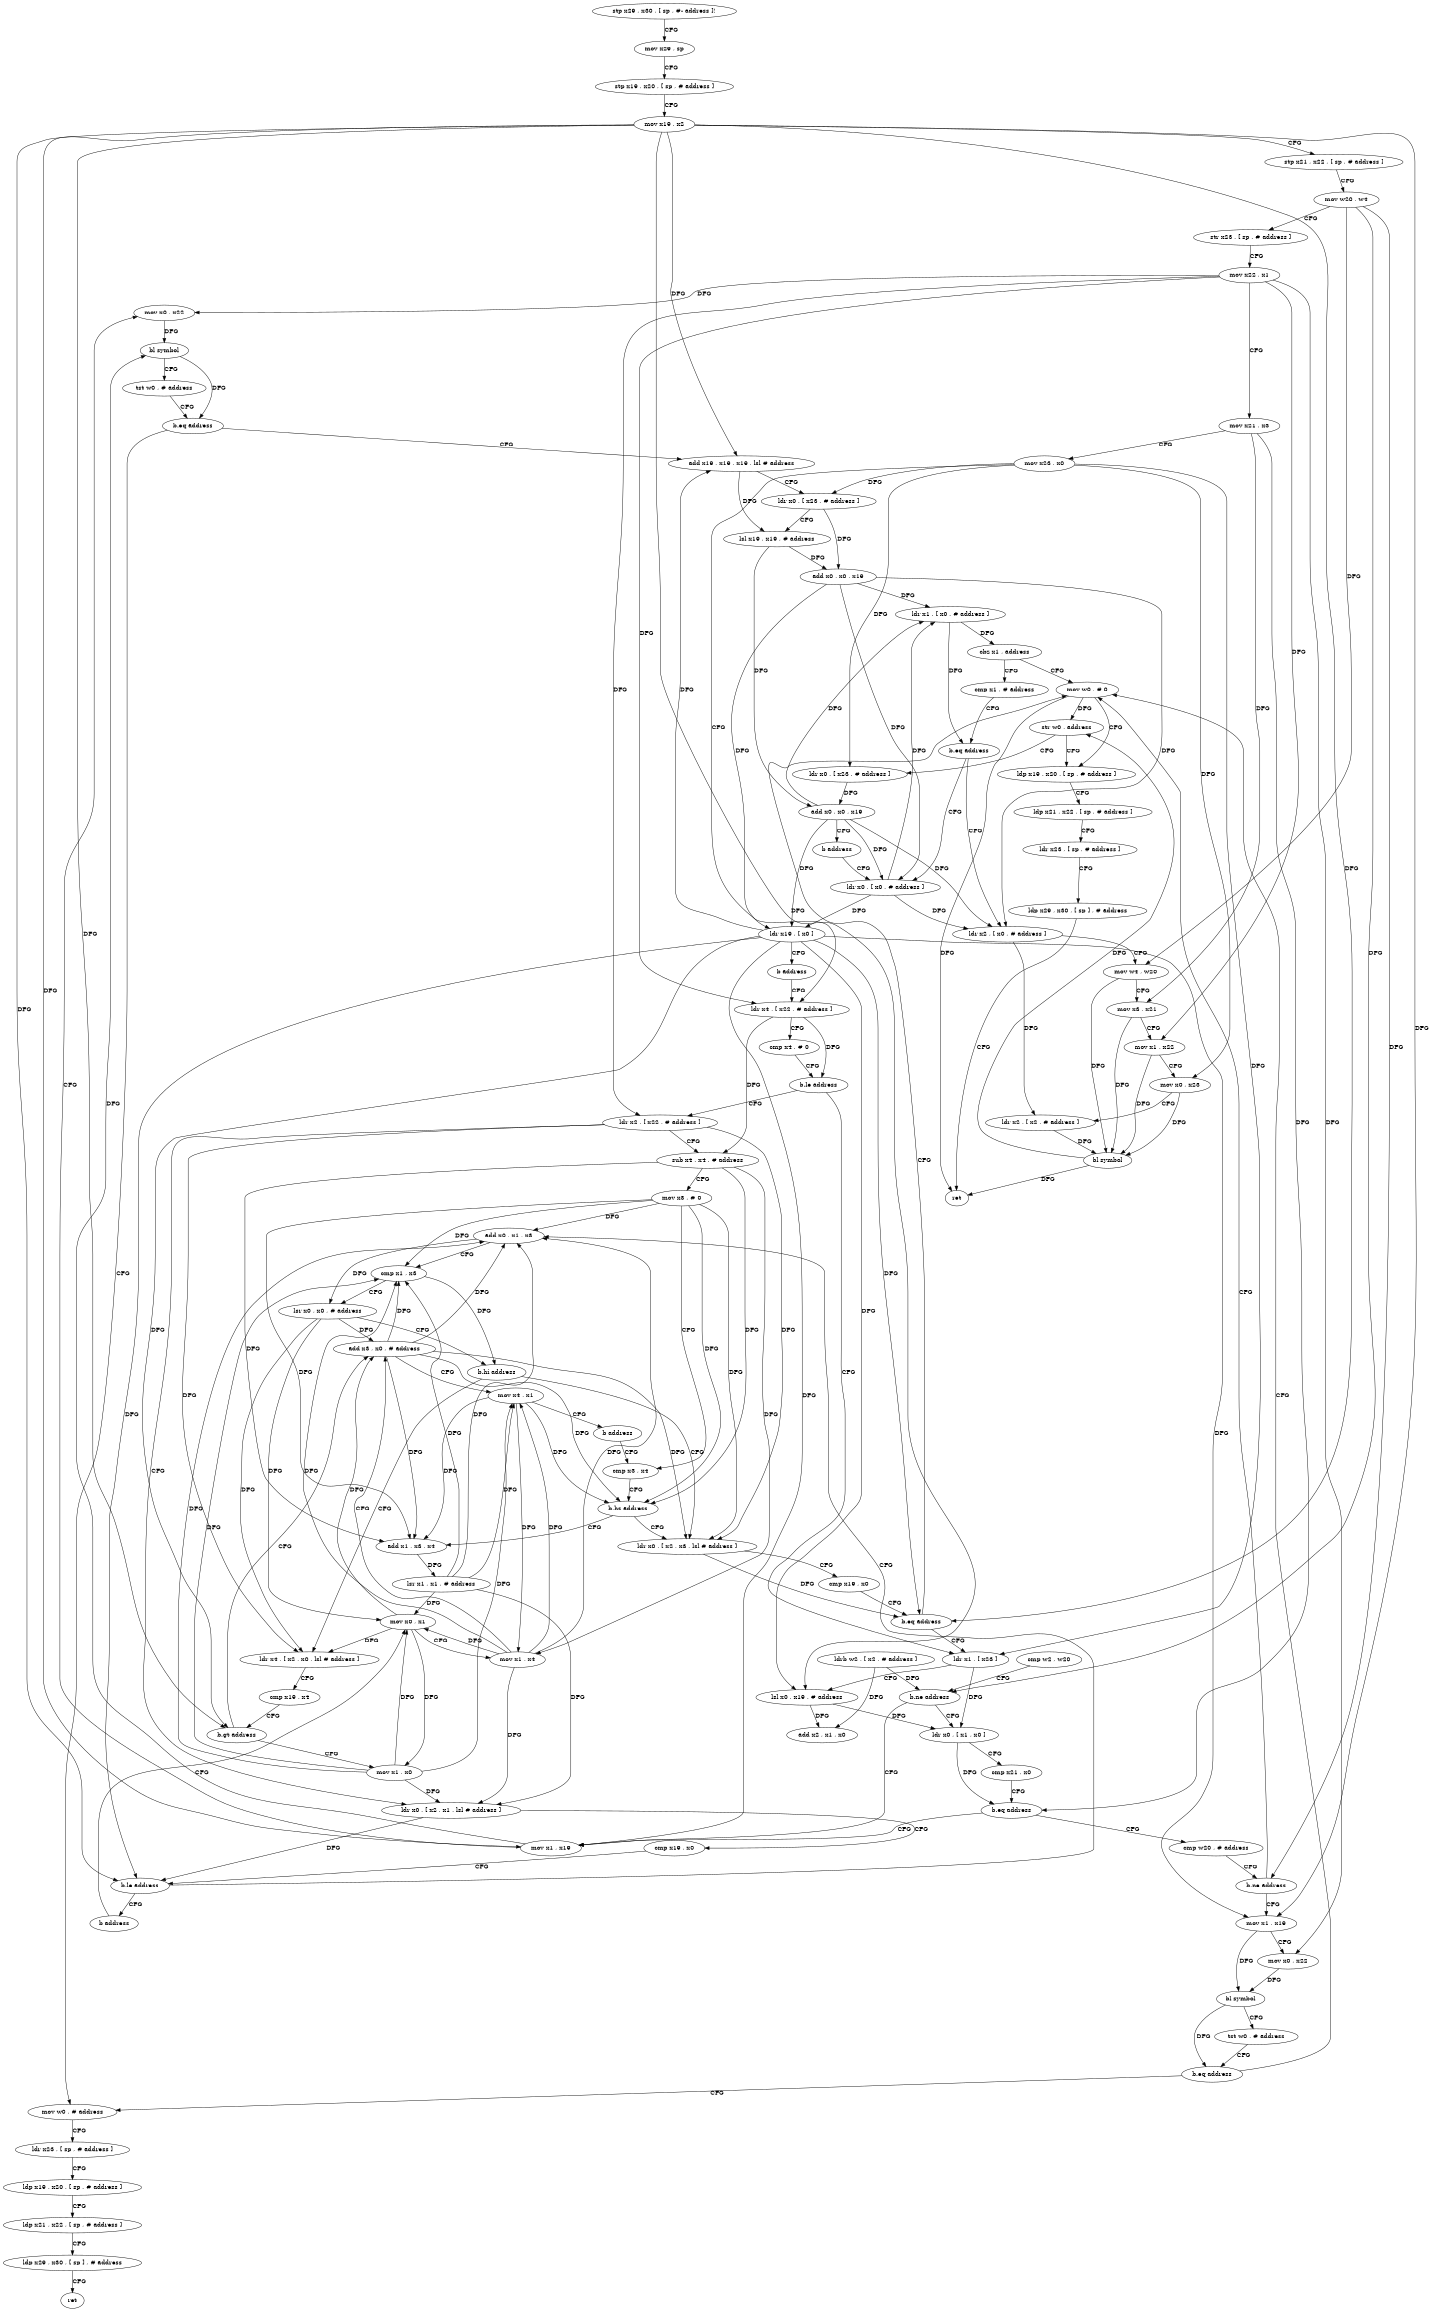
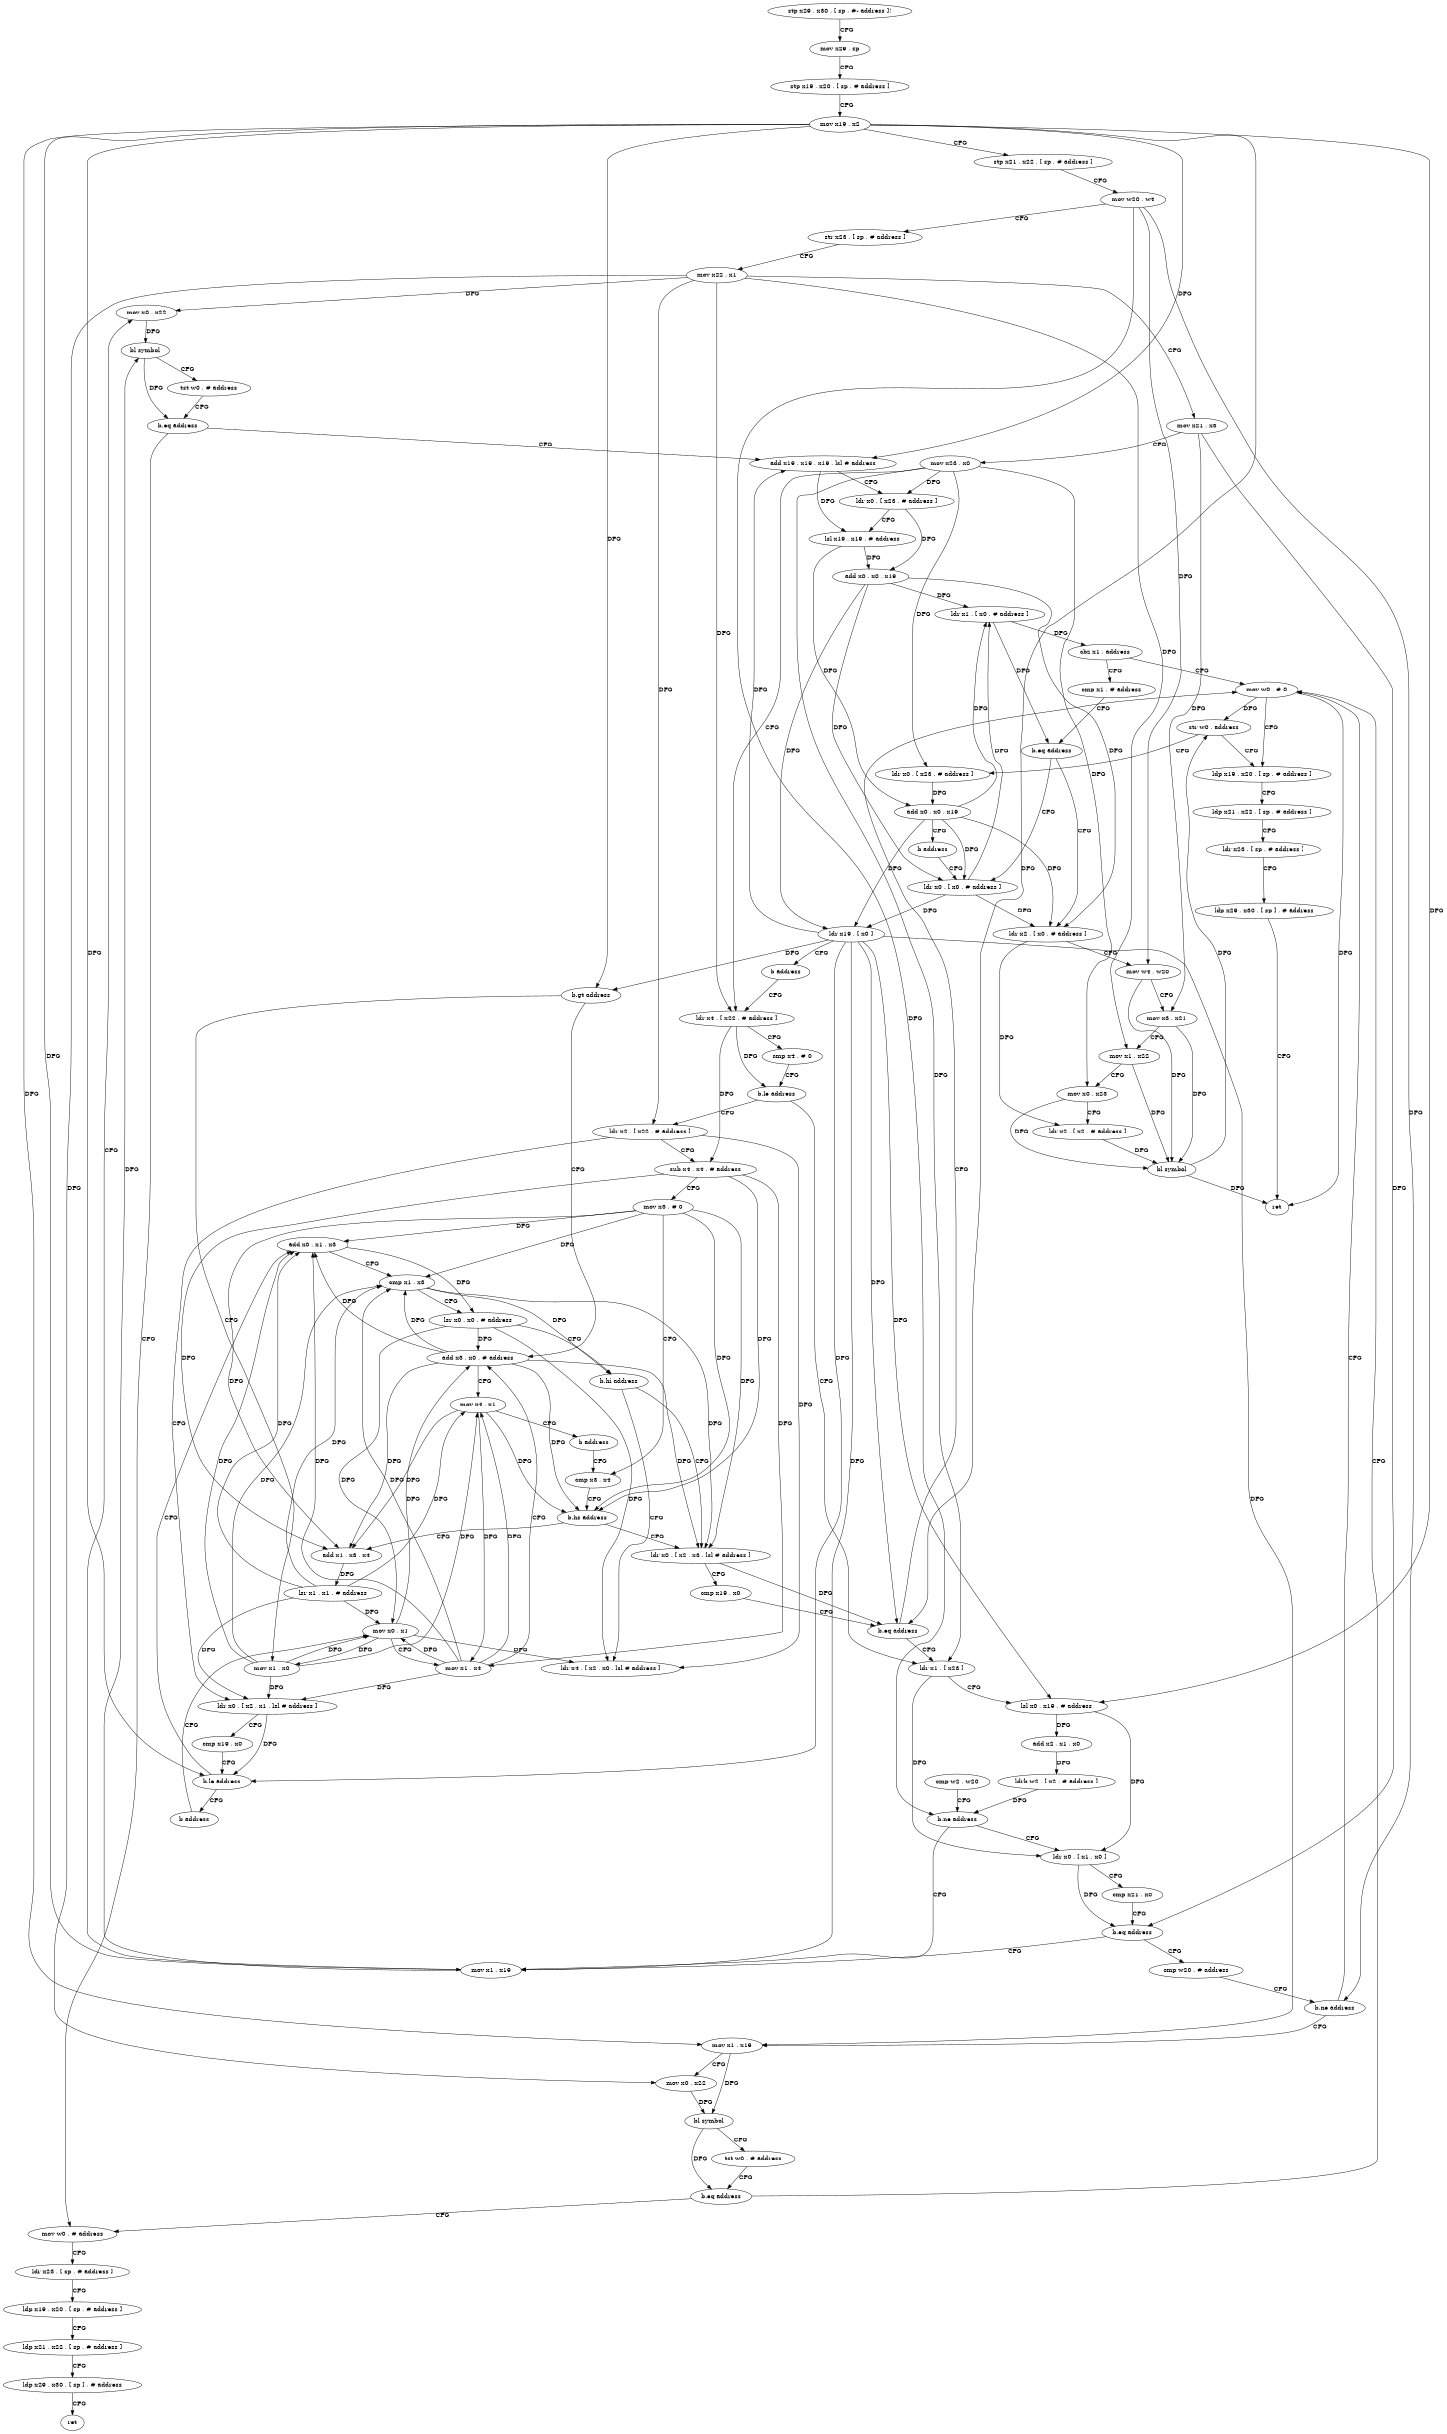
edge "ldr x2 , [ x22 , # address ]" -> "ldr x0 , [ x2 , x3 , lsl # address ]": now "cmp x1 , x3" -> "ldr x0 , [ x2 , x3 , lsl # address ]"
node "cmp x19 , x4": removed
edge "ldrb w2 , [ x2 , # address ]" -> "add x2 , x1 , x0": reversed
